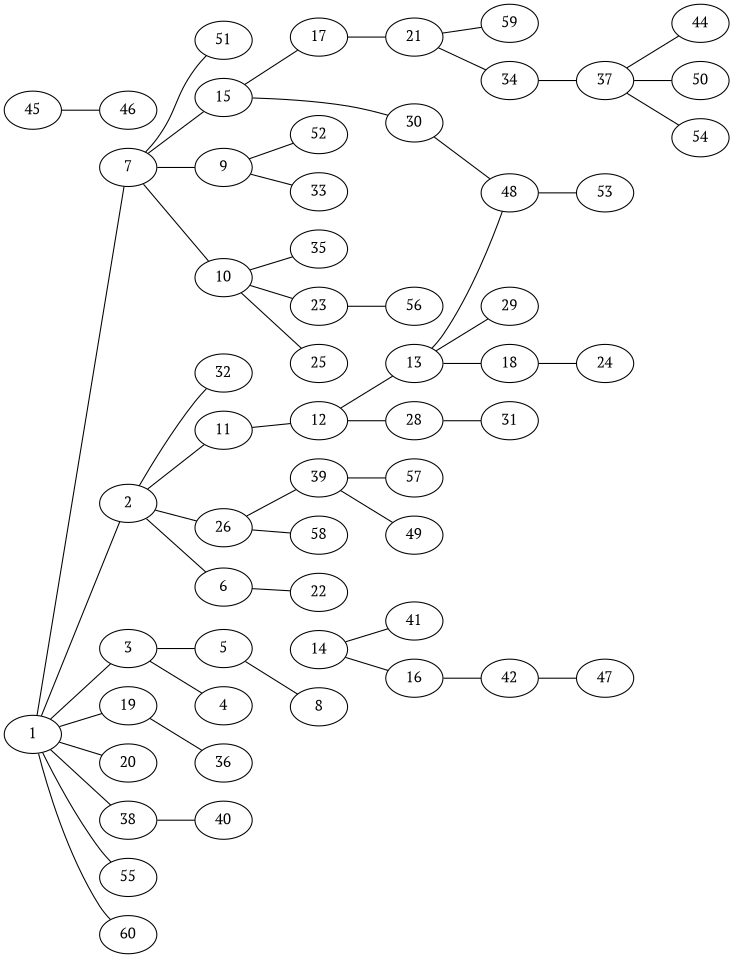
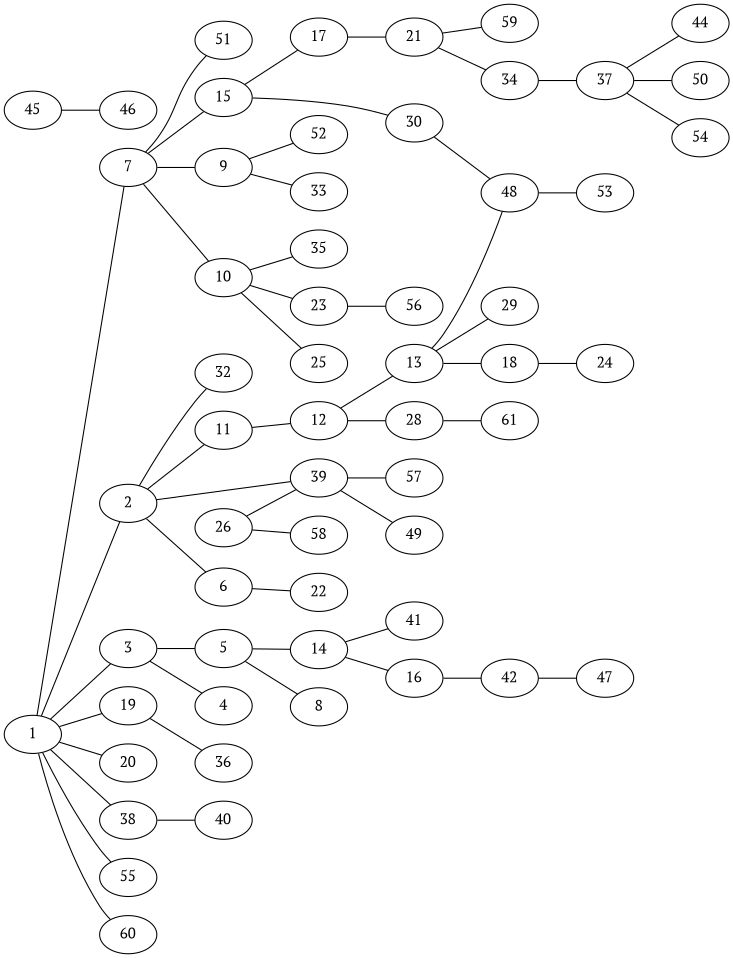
node "31": label "31" -> "61"
edge "2" -- "26": now "2" -- "39"
edge "5" -- "14": added
